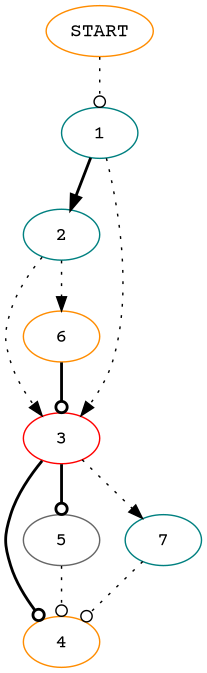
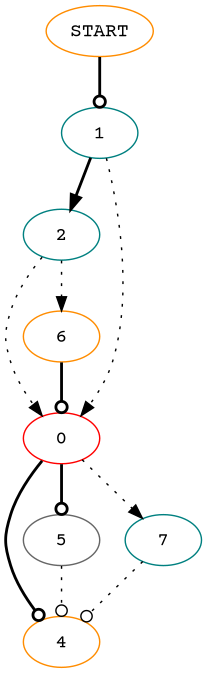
edge "START" -> "1": style dotted -> bold
node "3": label "3" -> "0"
